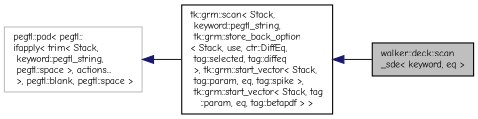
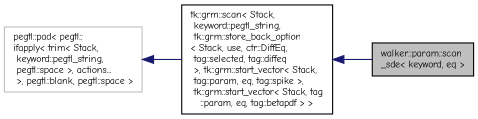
node "walker::deck::scan _sde< keyword, eq >": label "walker::deck::scan _sde< keyword, eq >" -> "walker::param::scan _sde< keyword, eq >"
